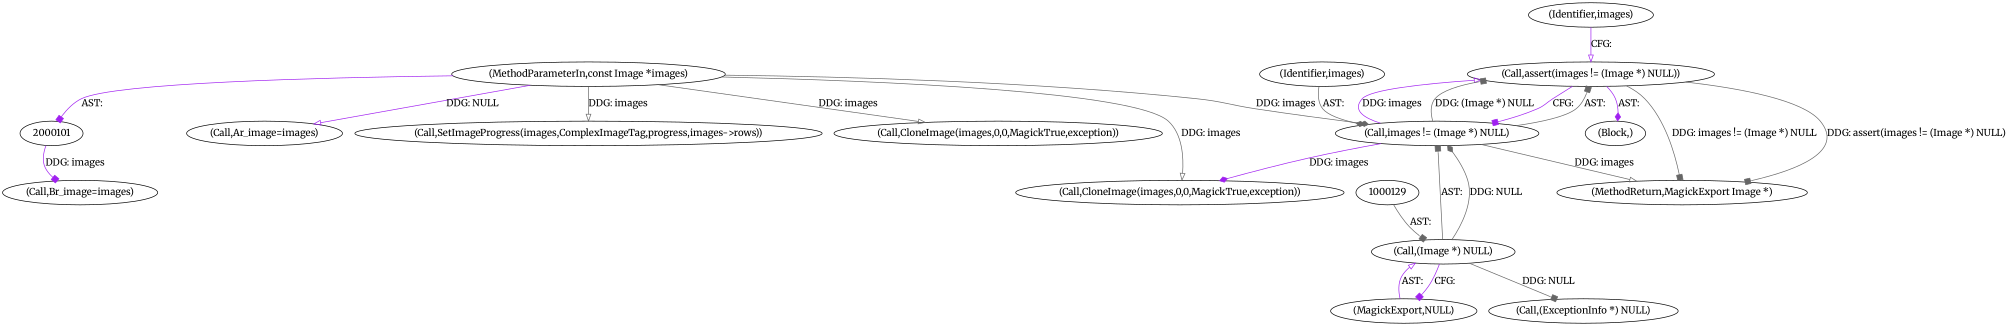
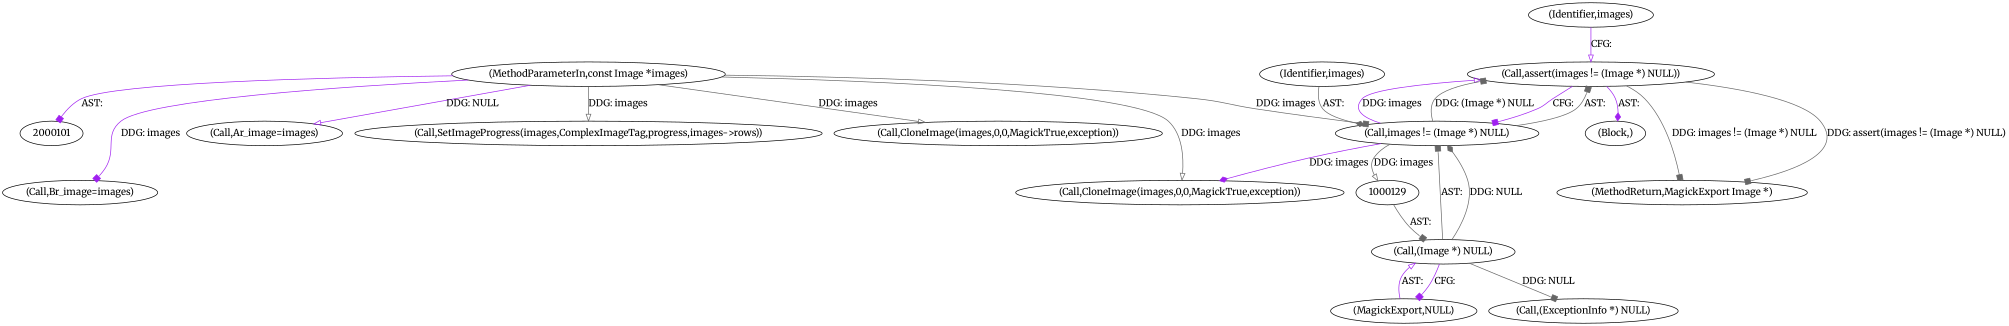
edge "(MethodParameterIn,const Image *images)" -> "(Call,images != (Image *) NULL)": arrowhead diamond -> box
edge "2000101" -> "(Call,Br_image=images)": now "(MethodParameterIn,const Image *images)" -> "(Call,Br_image=images)"
edge "(Call,images != (Image *) NULL)" -> "(MethodReturn,MagickExport Image *)": now "(Call,images != (Image *) NULL)" -> "1000129"
